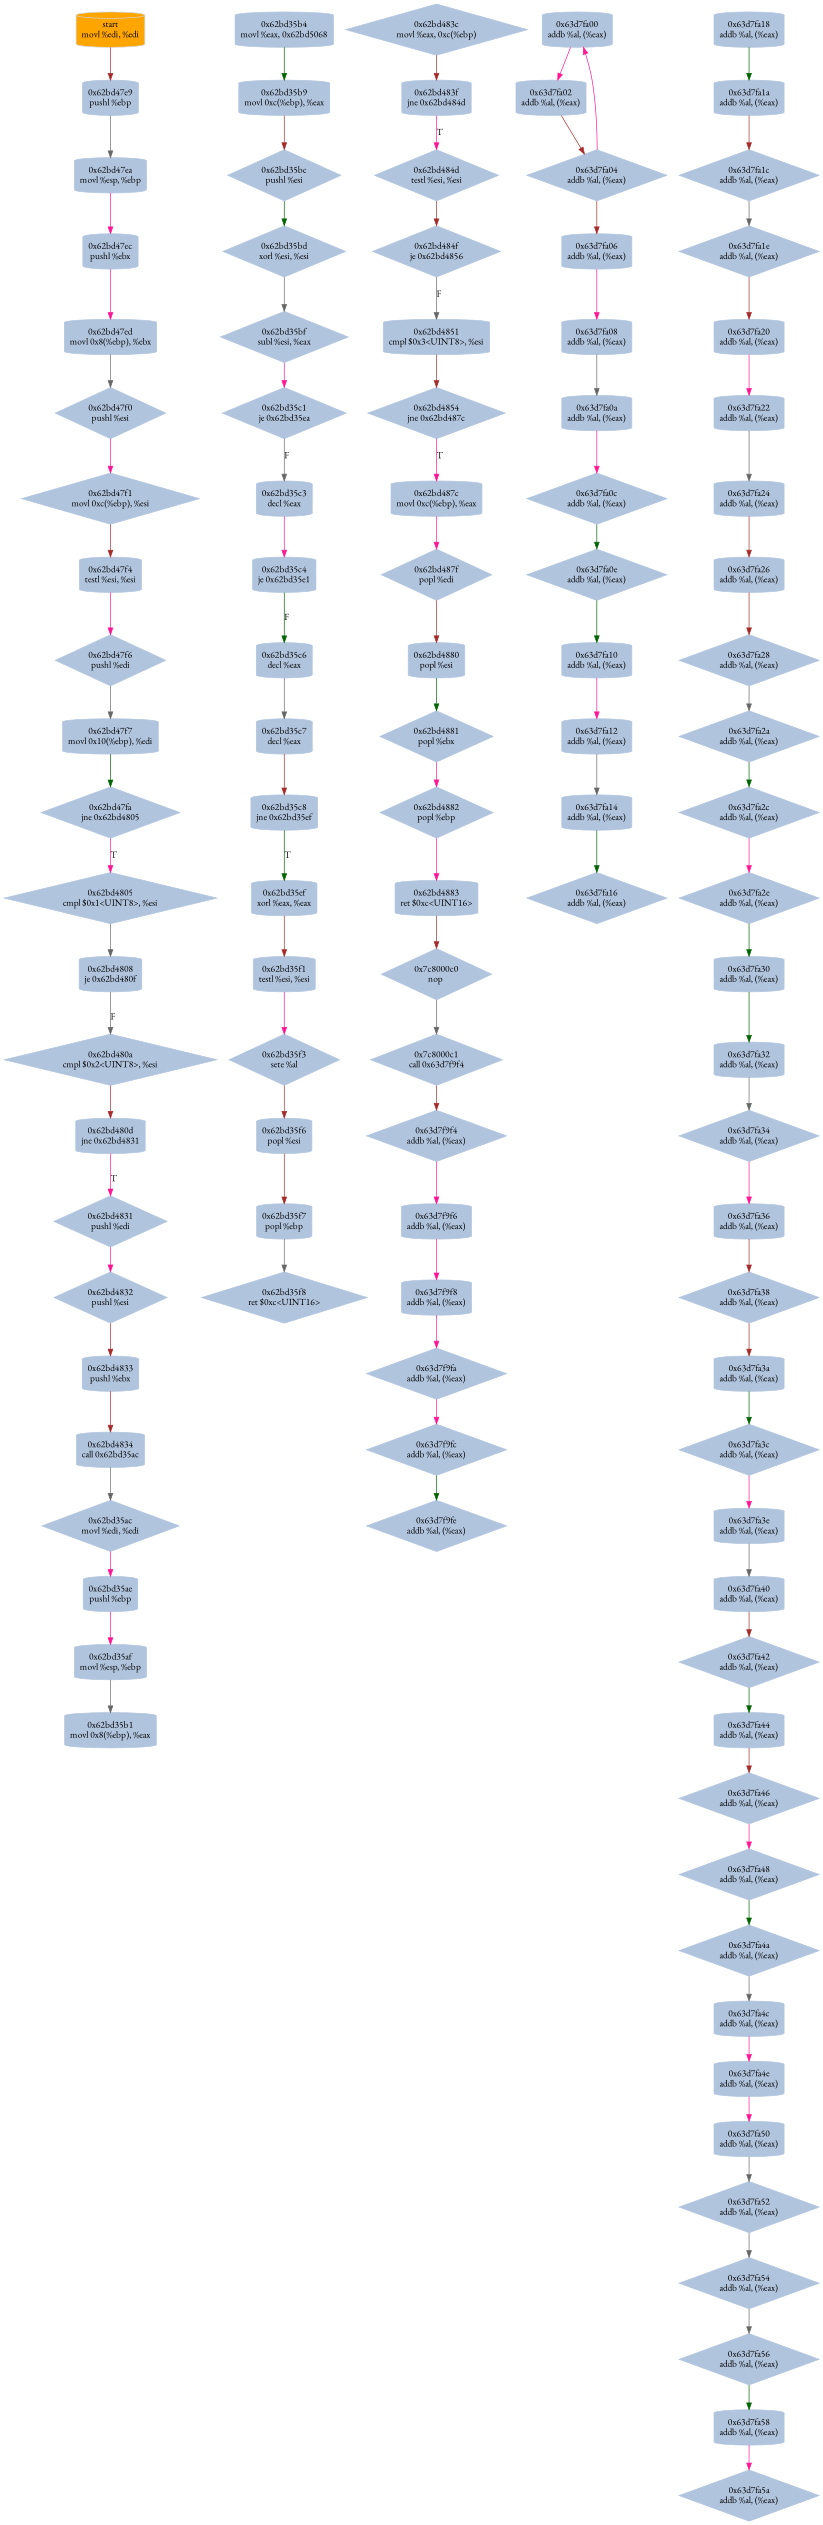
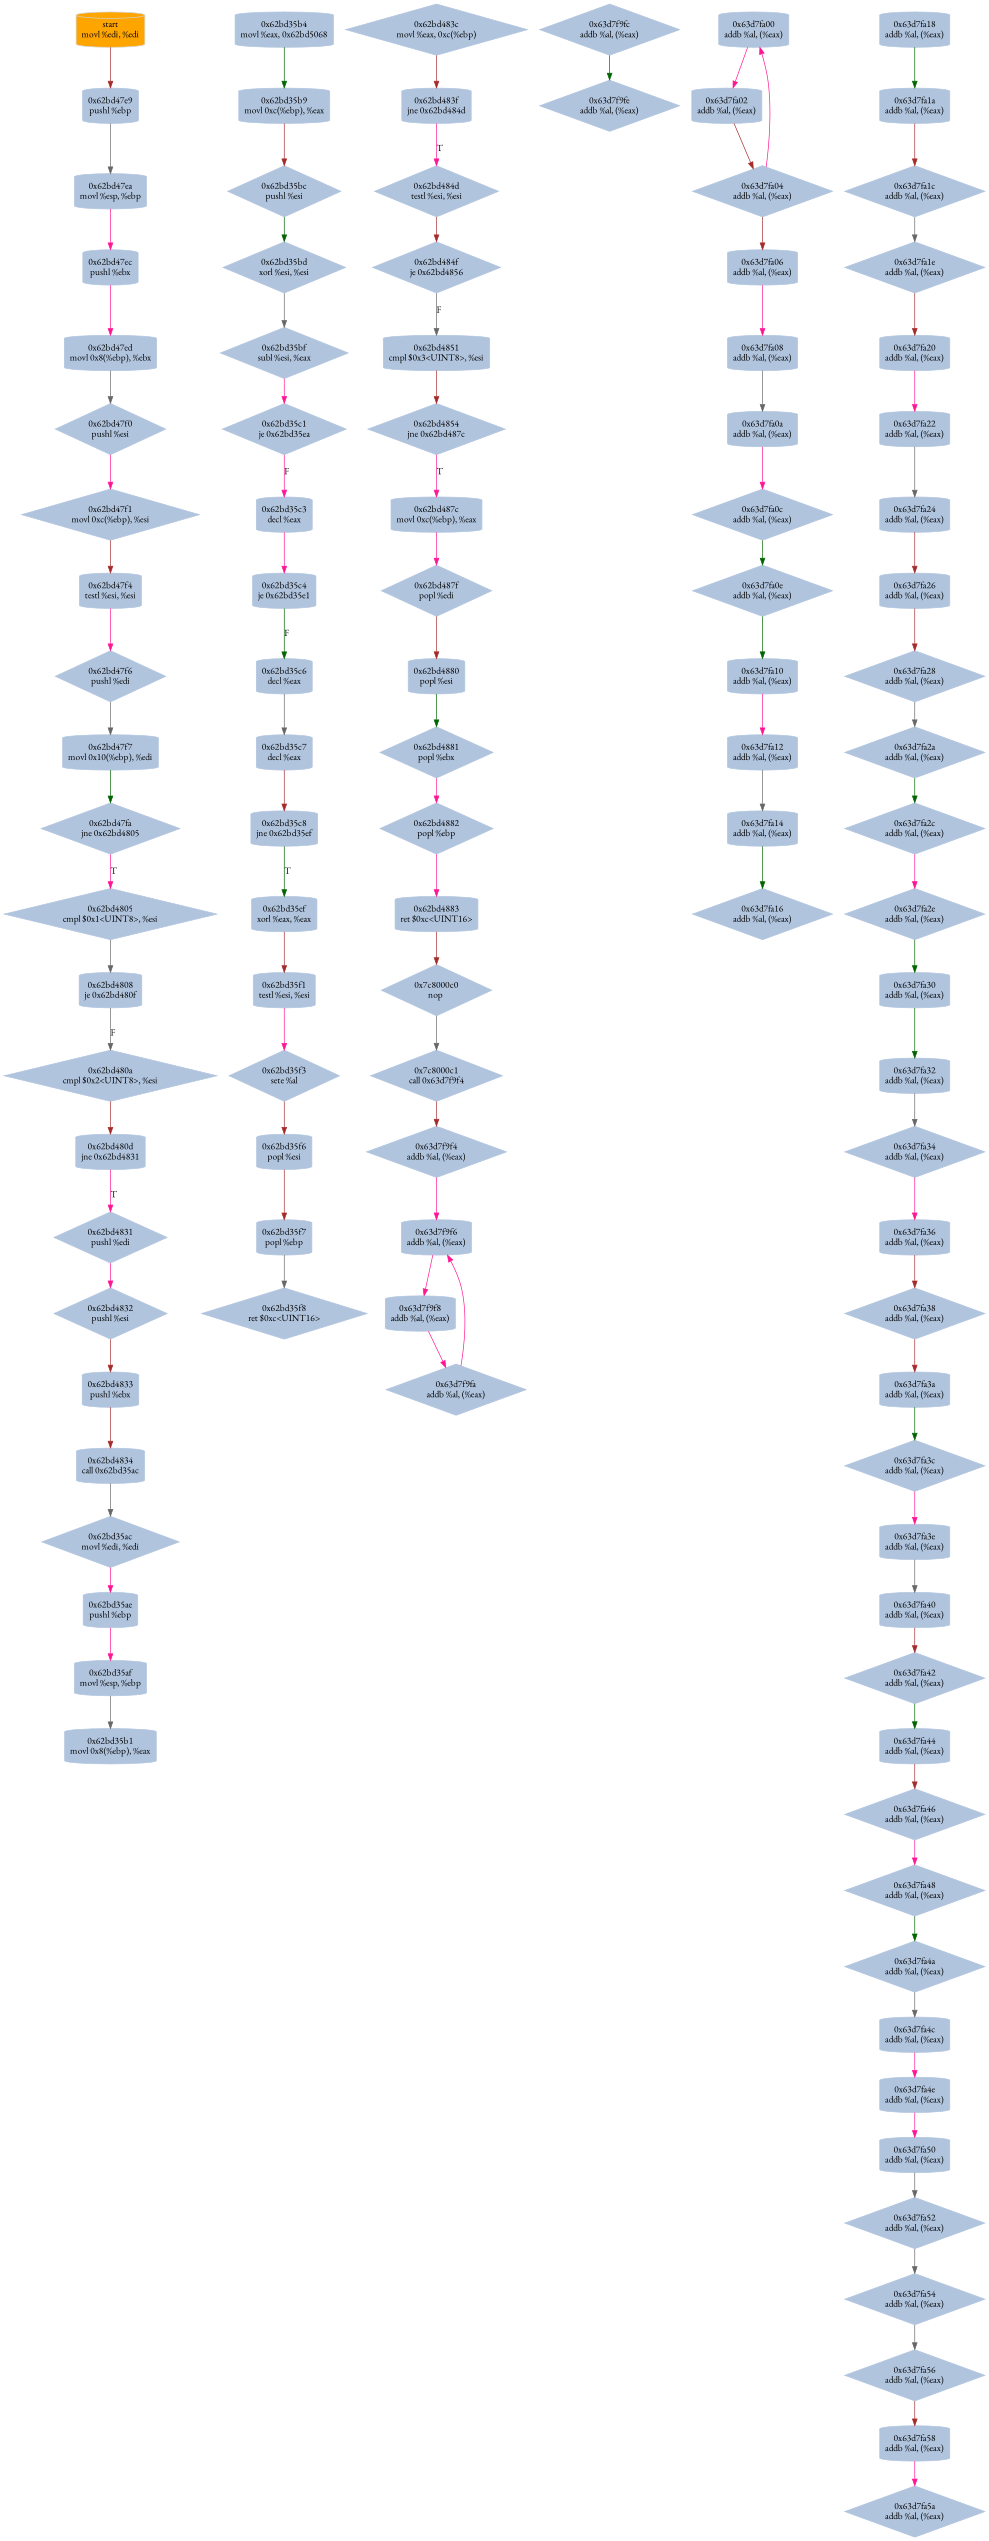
edge "0x62bd35c1 je 0x62bd35ea" -> "0x62bd35c3 decl %eax": color gray40 -> deeppink
edge "0x63d7f9fa addb %al, (%eax)" -> "0x63d7f9fc addb %al, (%eax)": now "0x63d7f9fa addb %al, (%eax)" -> "0x63d7f9f6 addb %al, (%eax)"
edge "0x63d7fa56 addb %al, (%eax)" -> "0x63d7fa58 addb %al, (%eax)": color darkgreen -> brown
